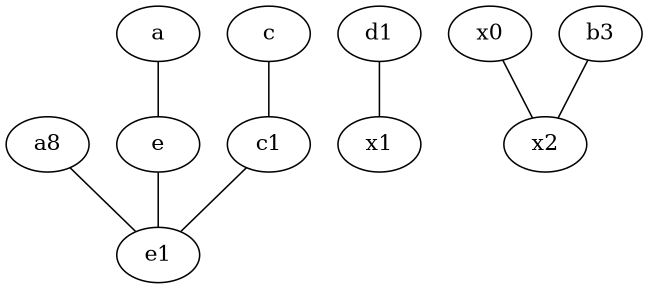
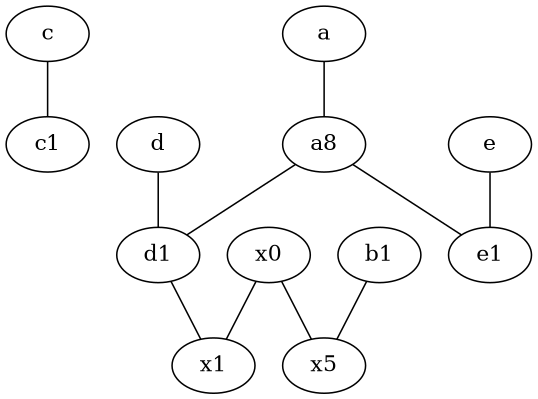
node "b3": label "b3" -> "b1"
edge "a" -- "e": now "a" -- "a8"
node "d": added
node "x2": label "x2" -> "x5"
edge "c1" -- "e1": removed
edge "a8" -- "d1": added
edge "x0" -- "x1": added
